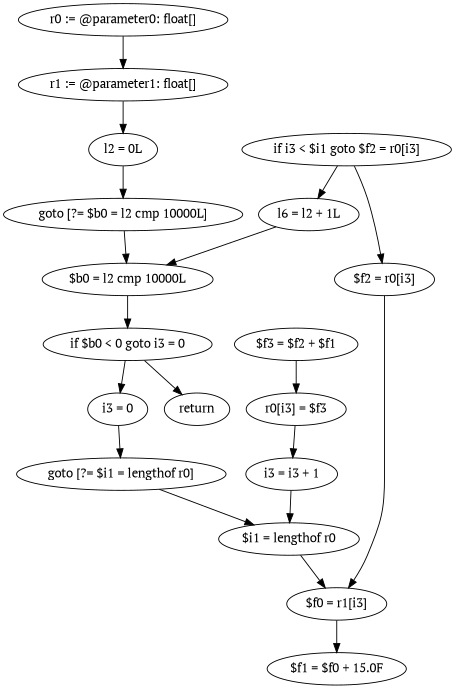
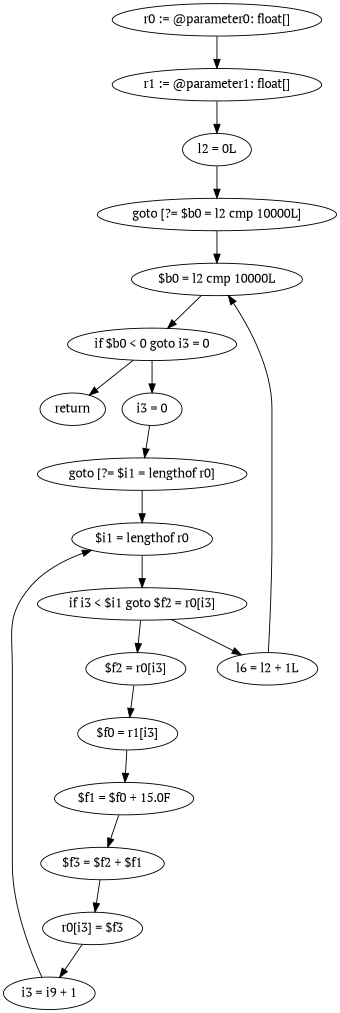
node "i3 = i3 + 1": label "i3 = i3 + 1" -> "i3 = i9 + 1"
edge "$i1 = lengthof r0" -> "$f0 = r1[i3]": now "$i1 = lengthof r0" -> "if i3 < $i1 goto $f2 = r0[i3]"
edge "$f1 = $f0 + 15.0F" -> "$f3 = $f2 + $f1": added
